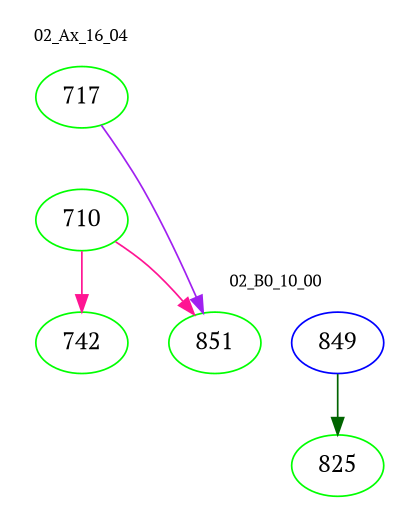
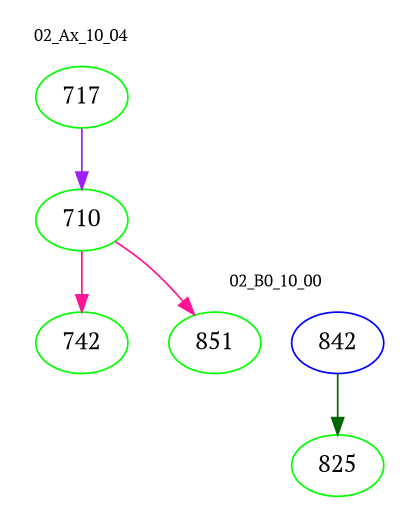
cluster "02_Ax_16_04": label "02_Ax_16_04" -> "02_Ax_10_04"
edge "717" -> "851": now "717" -> "710"
node "849": label "849" -> "842"
